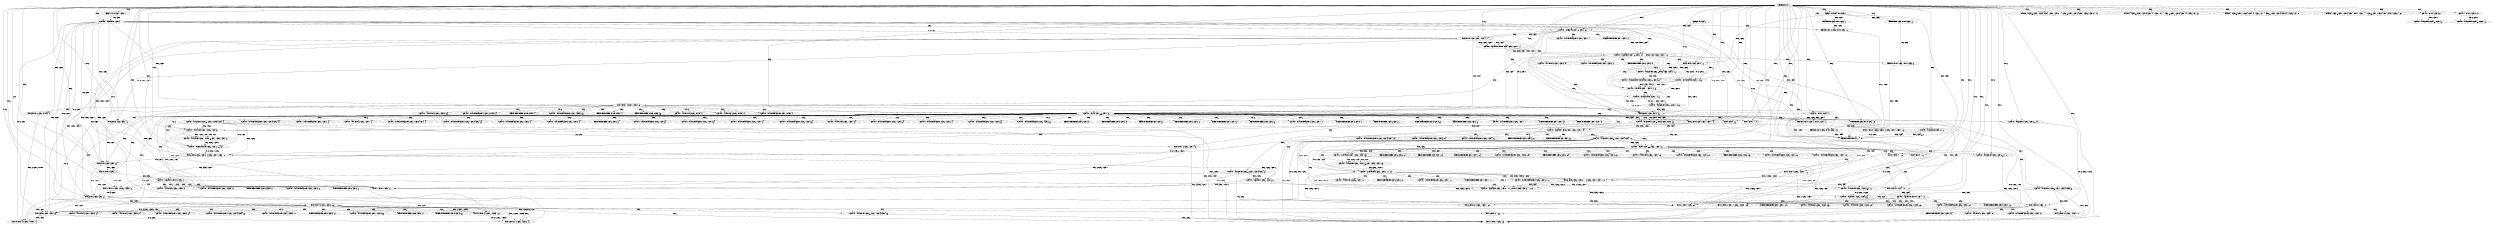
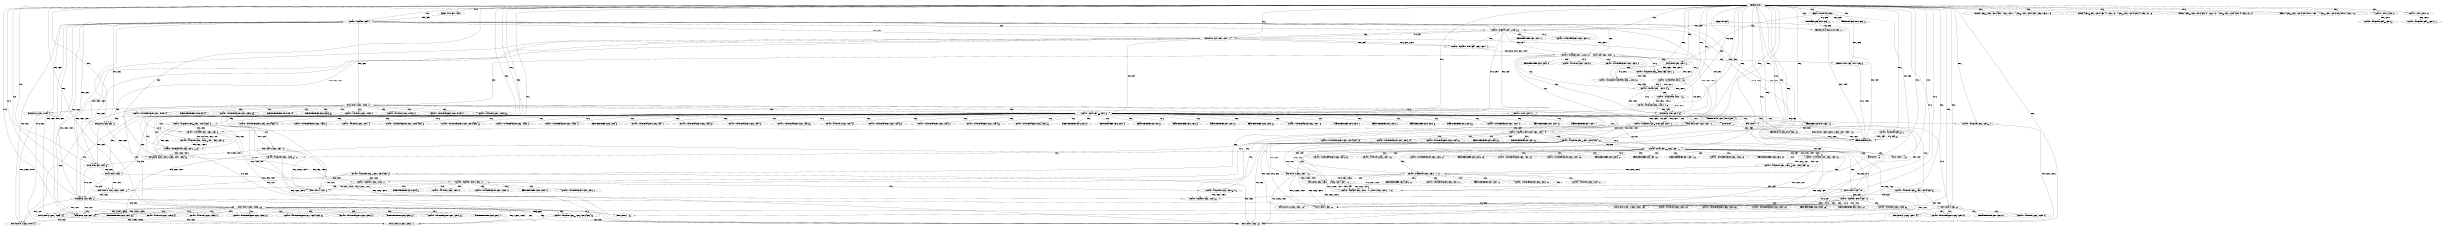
edge "(<operator>.minus,-VAR14)" -> "(RETURN,return -VAR14;,return -VAR14;)": removed, label "DDG: -VAR14"
